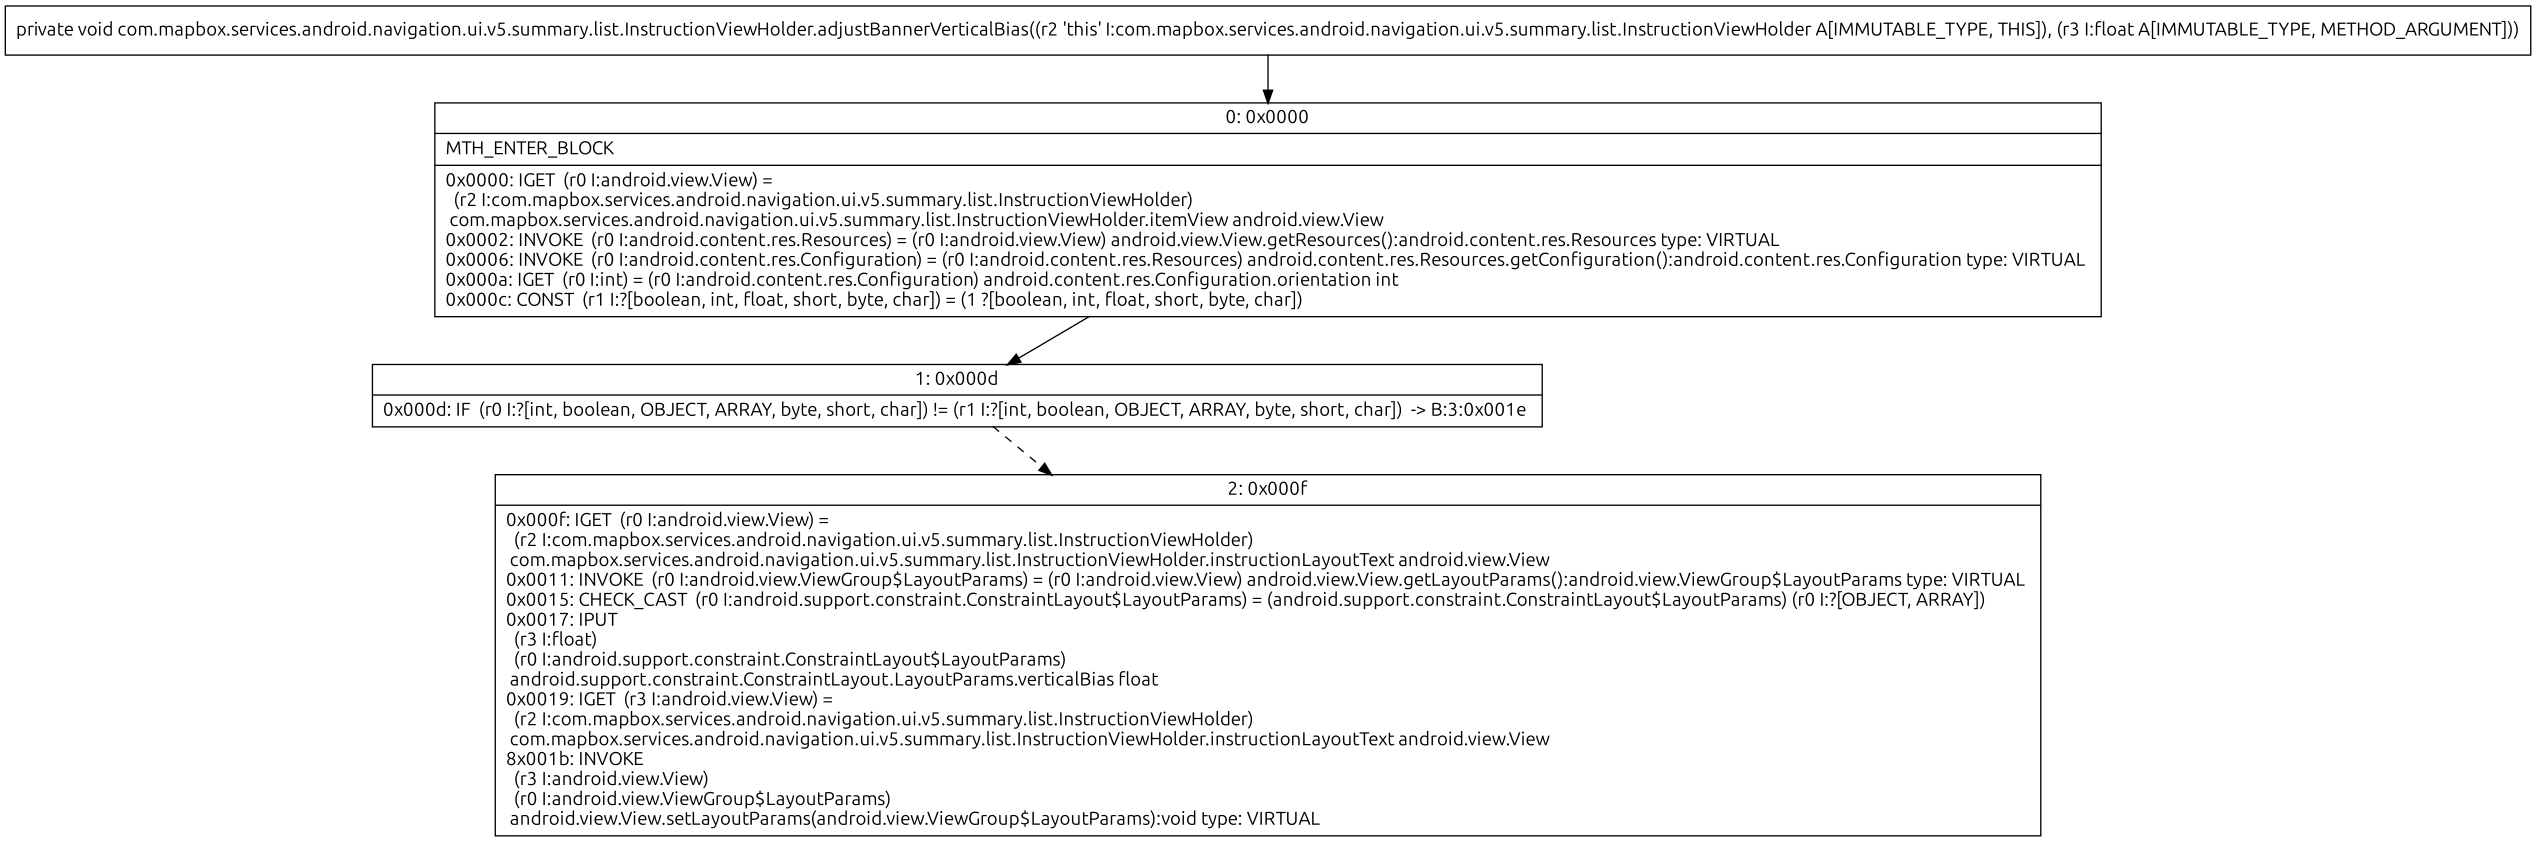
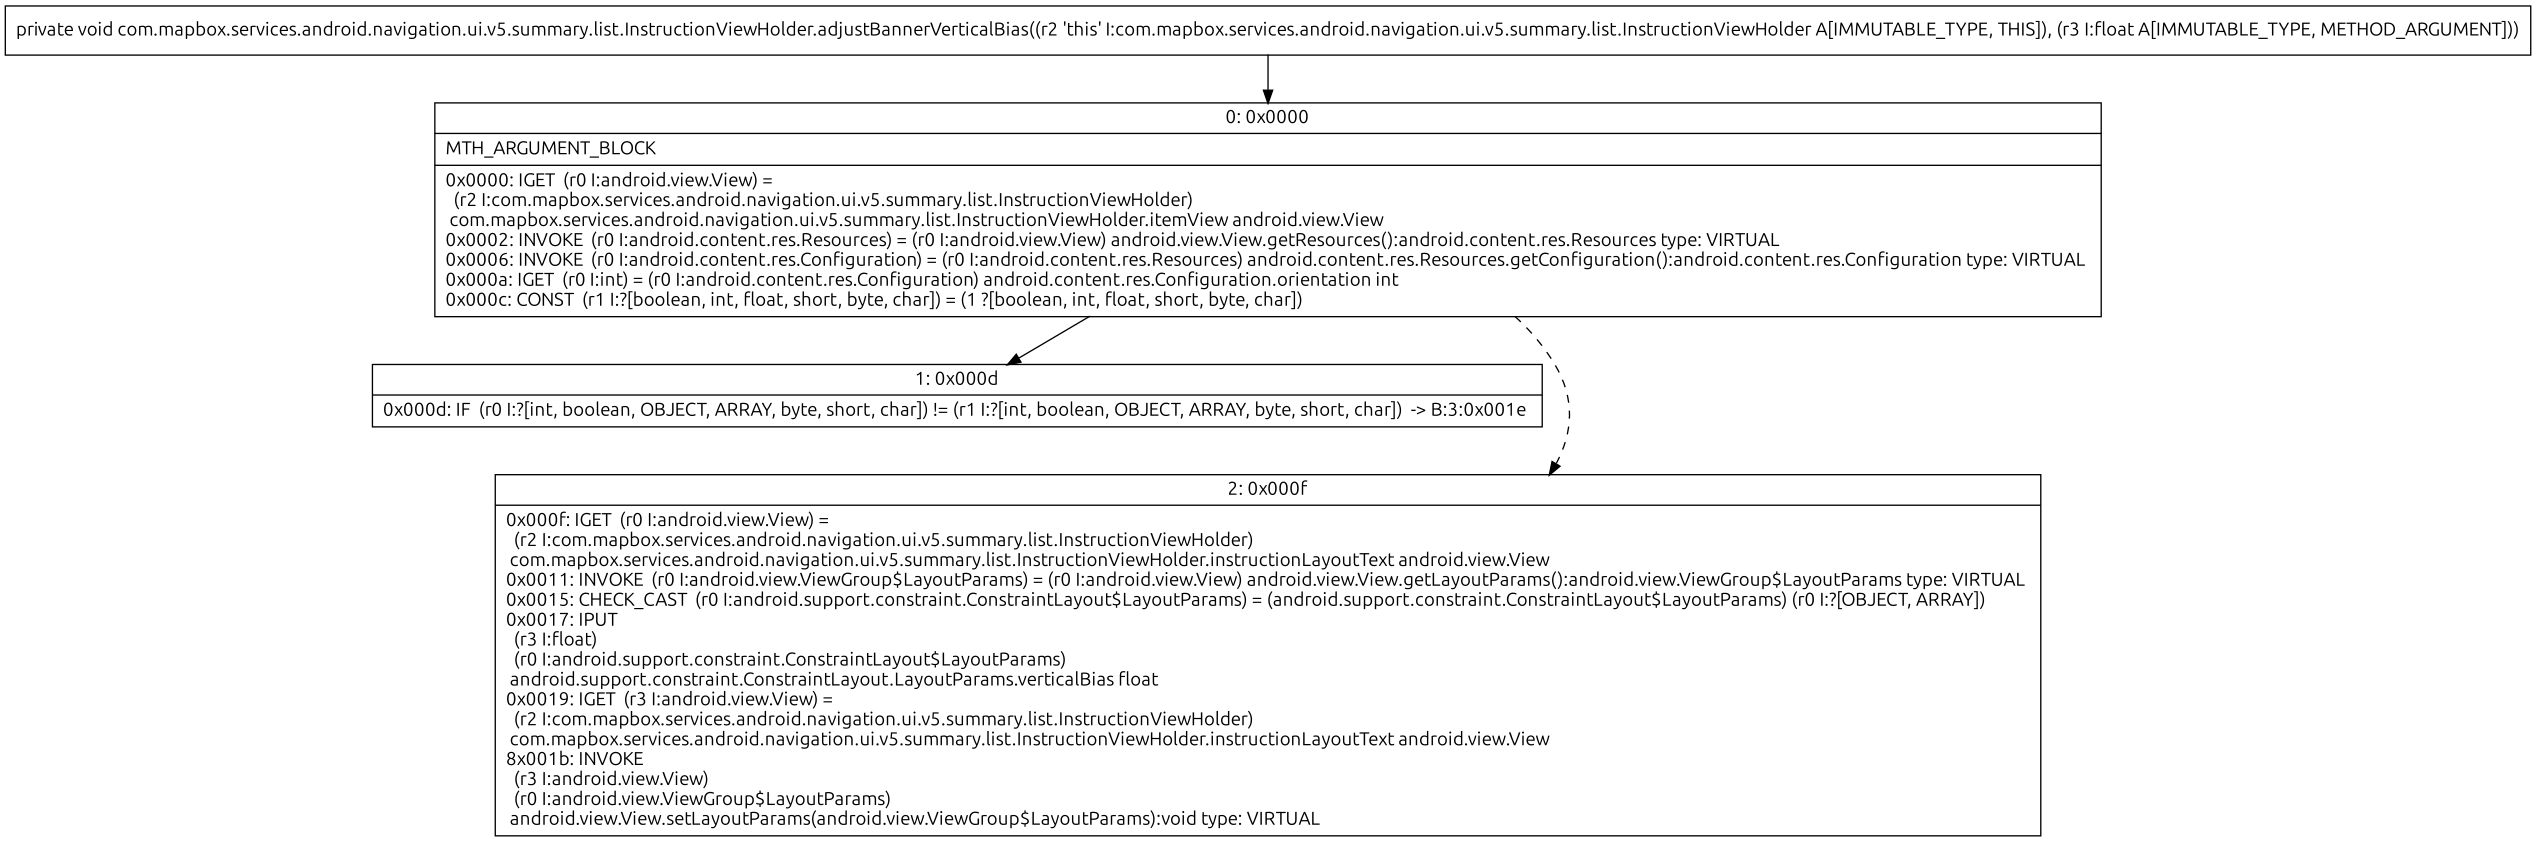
node "0: 0x0000": text "MTH_ENTER_BLOCK" -> "MTH_ARGUMENT_BLOCK"
edge "1: 0x000d" -> "2: 0x000f": now "0: 0x0000" -> "2: 0x000f"
